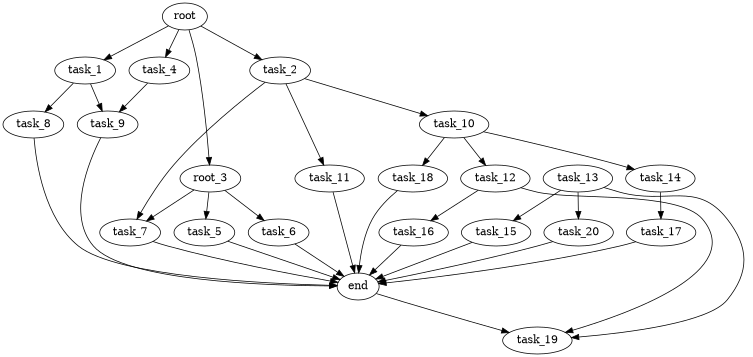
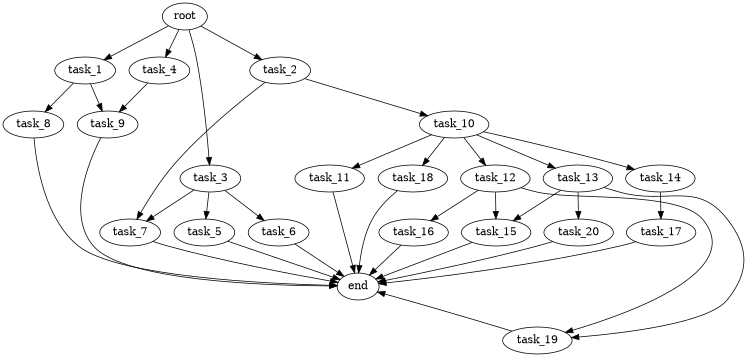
edge "task_2" -> "task_11": now "task_10" -> "task_11"
edge "task_10" -> "task_13": added
node "root_3": label "root_3" -> "task_3"
edge "task_12" -> "task_15": added
edge "end" -> "task_19": reversed
